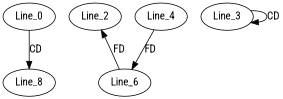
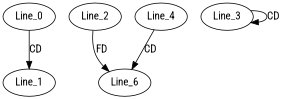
edge "Line_4" -> "Line_6": label "FD" -> "CD"
edge "Line_6" -> "Line_2": reversed
node "Line_8": label "Line_8" -> "Line_1"
